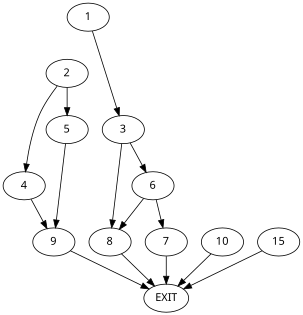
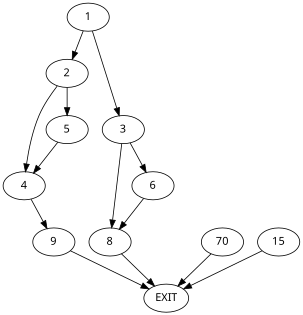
edge "1" -> "2": added
edge "5" -> "9": now "5" -> "4"
node "7": removed
node "10": label "10" -> "70"
